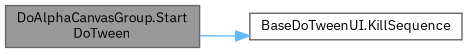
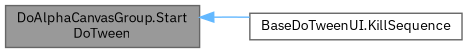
edge "DoAlphaCanvasGroup.Start DoTween" -> "BaseDoTweenUI.KillSequence": reversed
